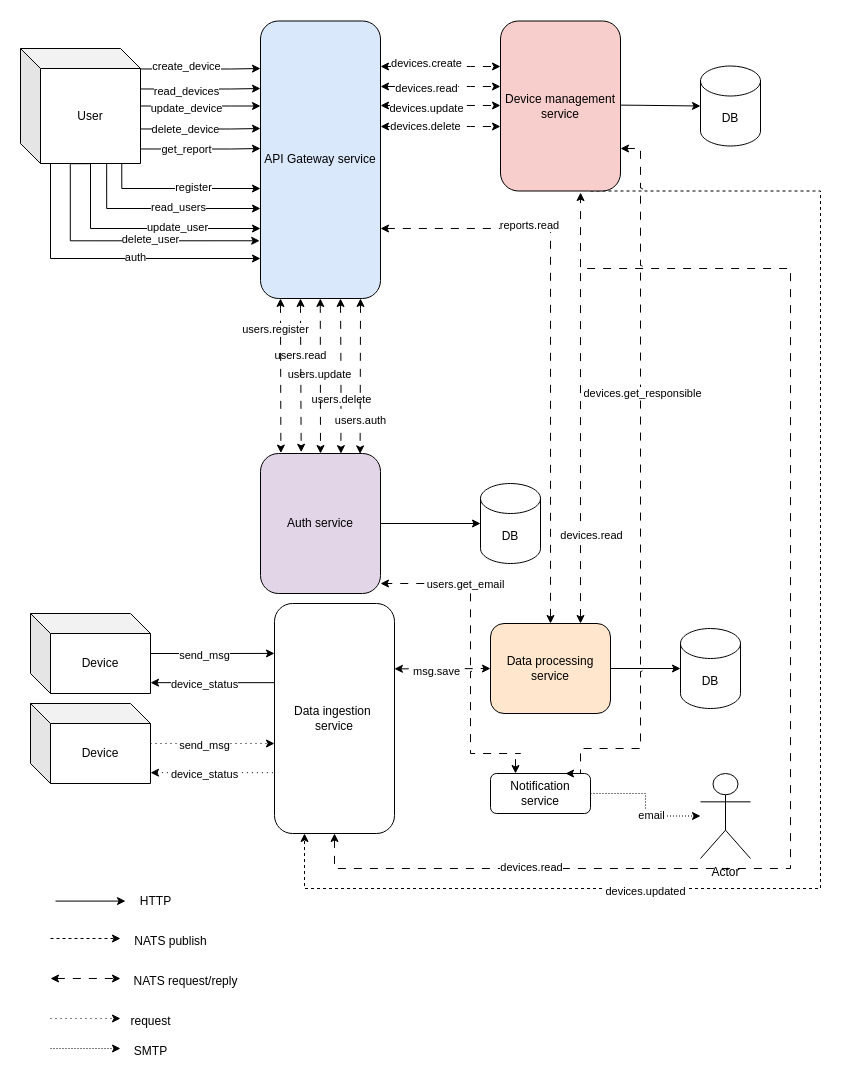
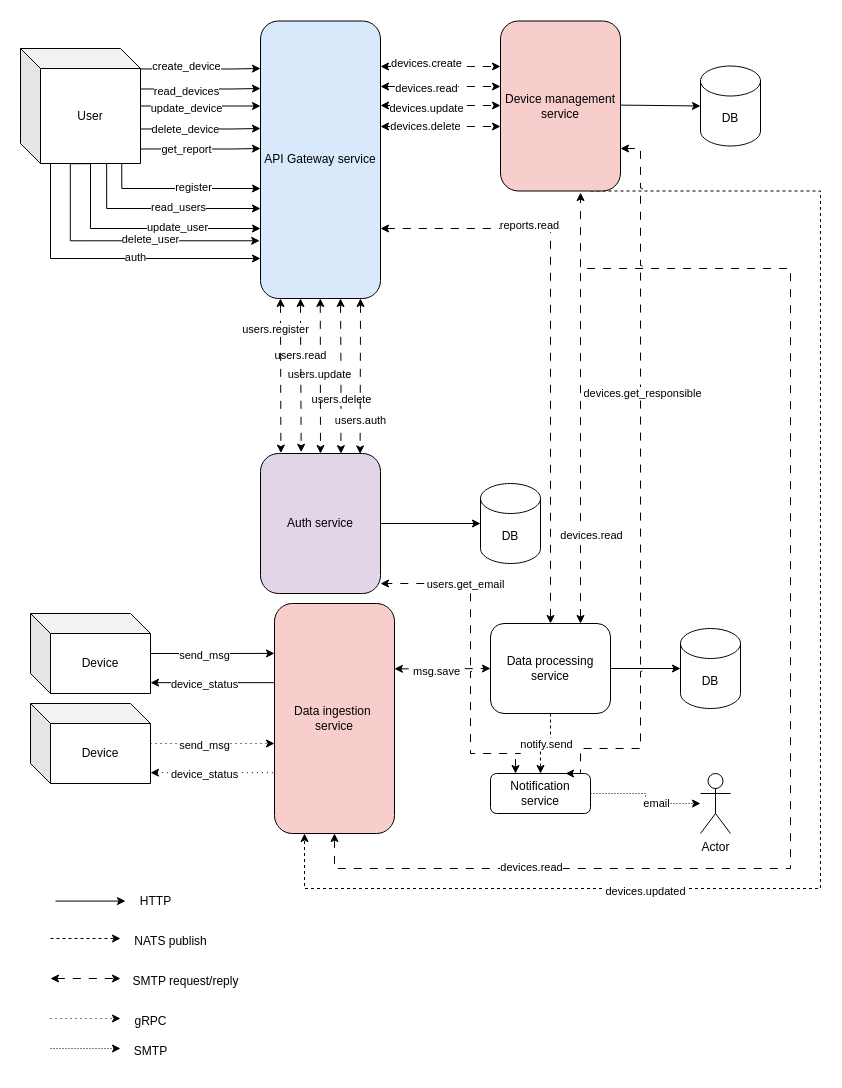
node "Data processing service": fillcolor #ffe6cc -> #ffffff
node "Data ingestion service": fillcolor #ffffff -> #f8cecc
edge "Data processing service" -> "Notification service": added, label "notify.send"
node "Actor": size 50x85 -> 30x60
node "NATS request/reply": label "NATS request/reply" -> "SMTP request/reply"
node "request": label "request" -> "gRPC"
